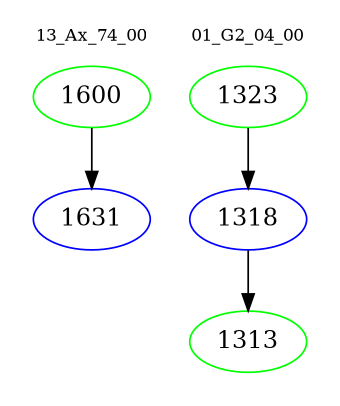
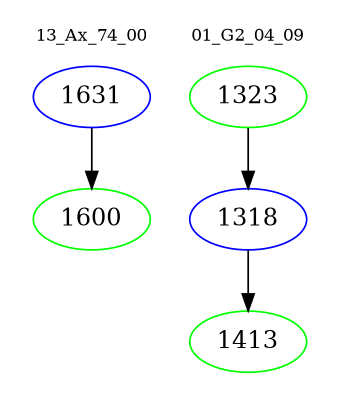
cluster "01_G2_04_00": label "01_G2_04_00" -> "01_G2_04_09"
edge "1600" -> "1631": reversed
node "1313": label "1313" -> "1413"
